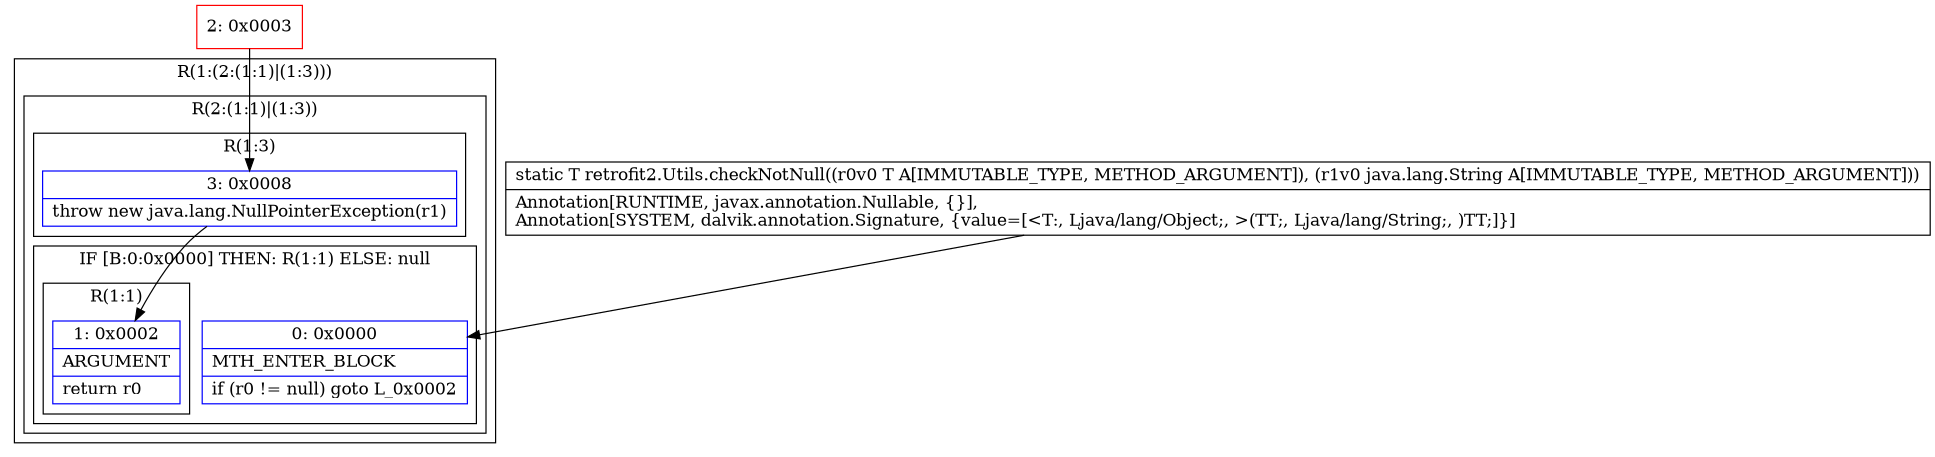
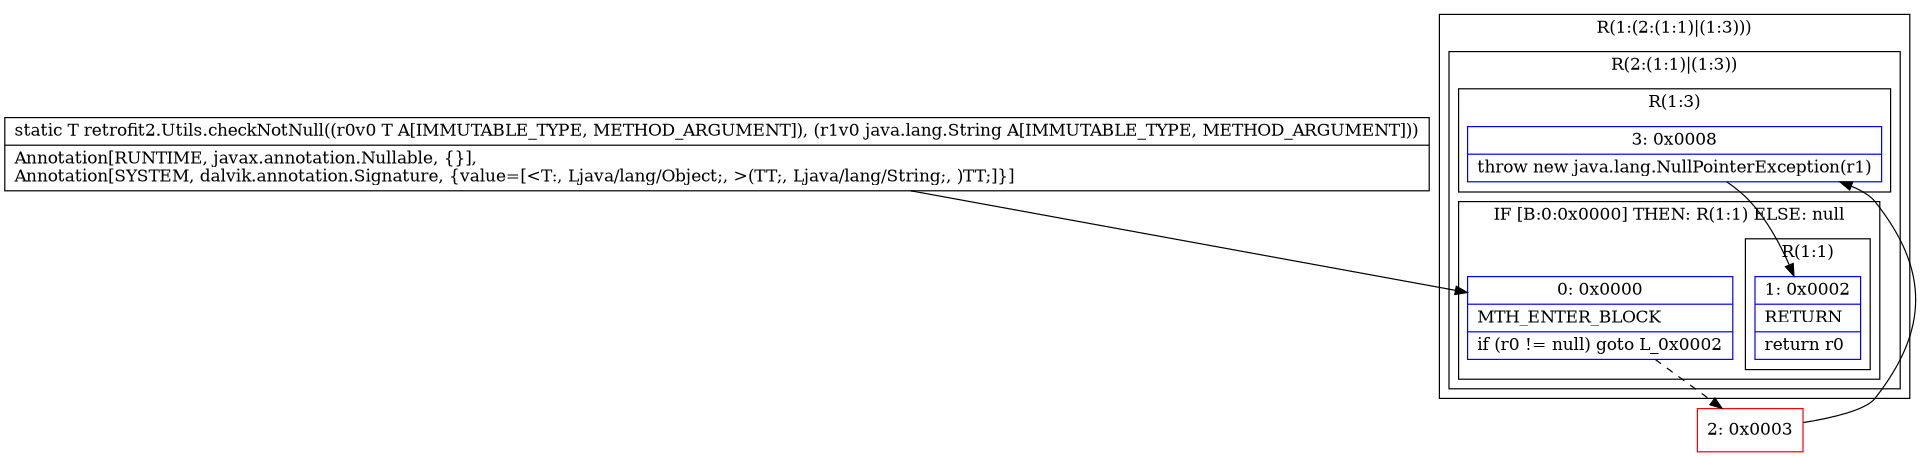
node "1: 0x0002": text "ARGUMENT" -> "RETURN"
edge "0: 0x0000" -> "2: 0x0003": added
